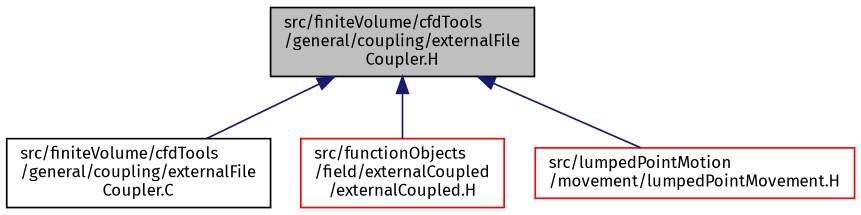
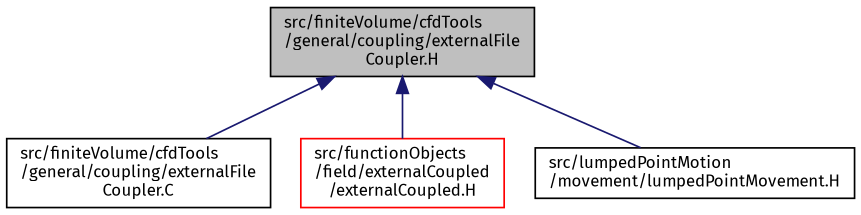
node "src/lumpedPointMotion /movement/lumpedPointMovement.H": color red -> black
